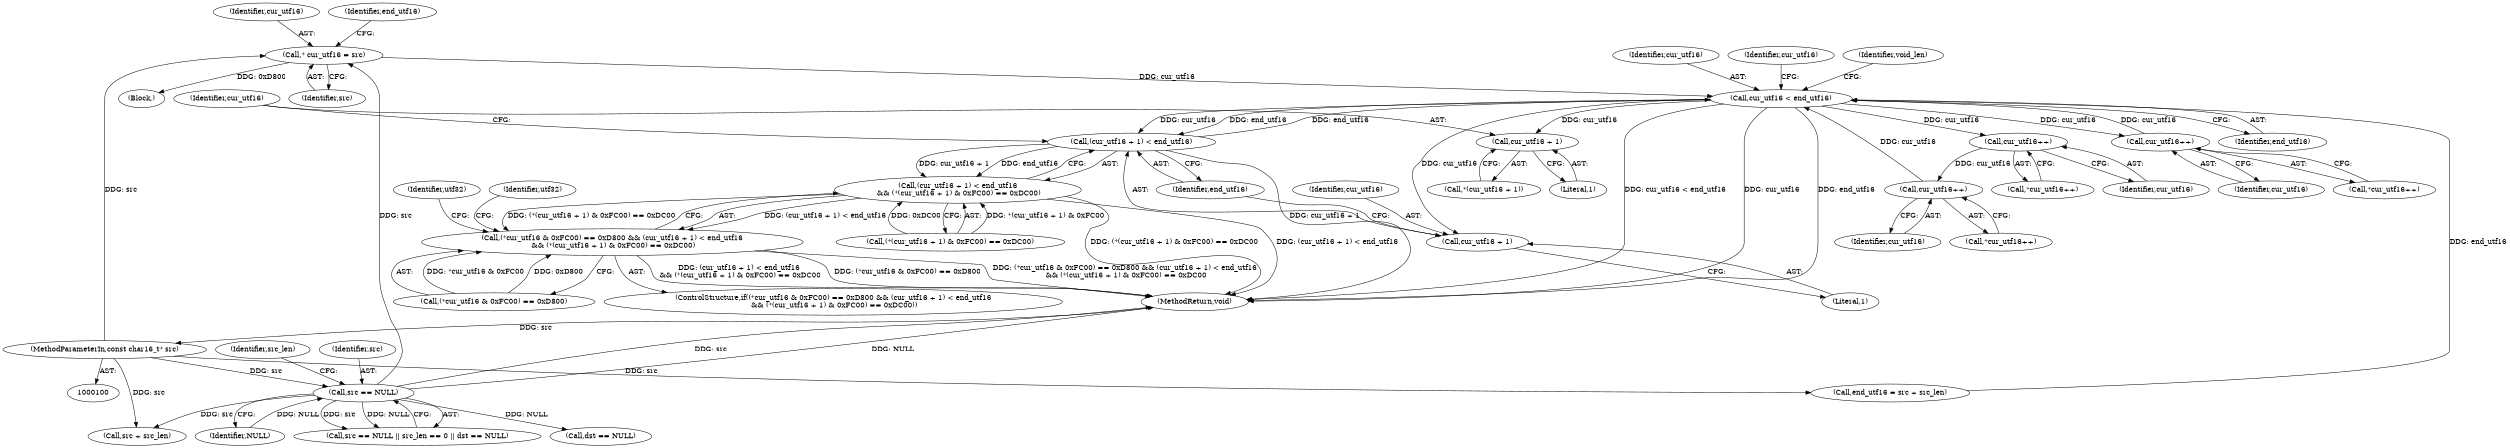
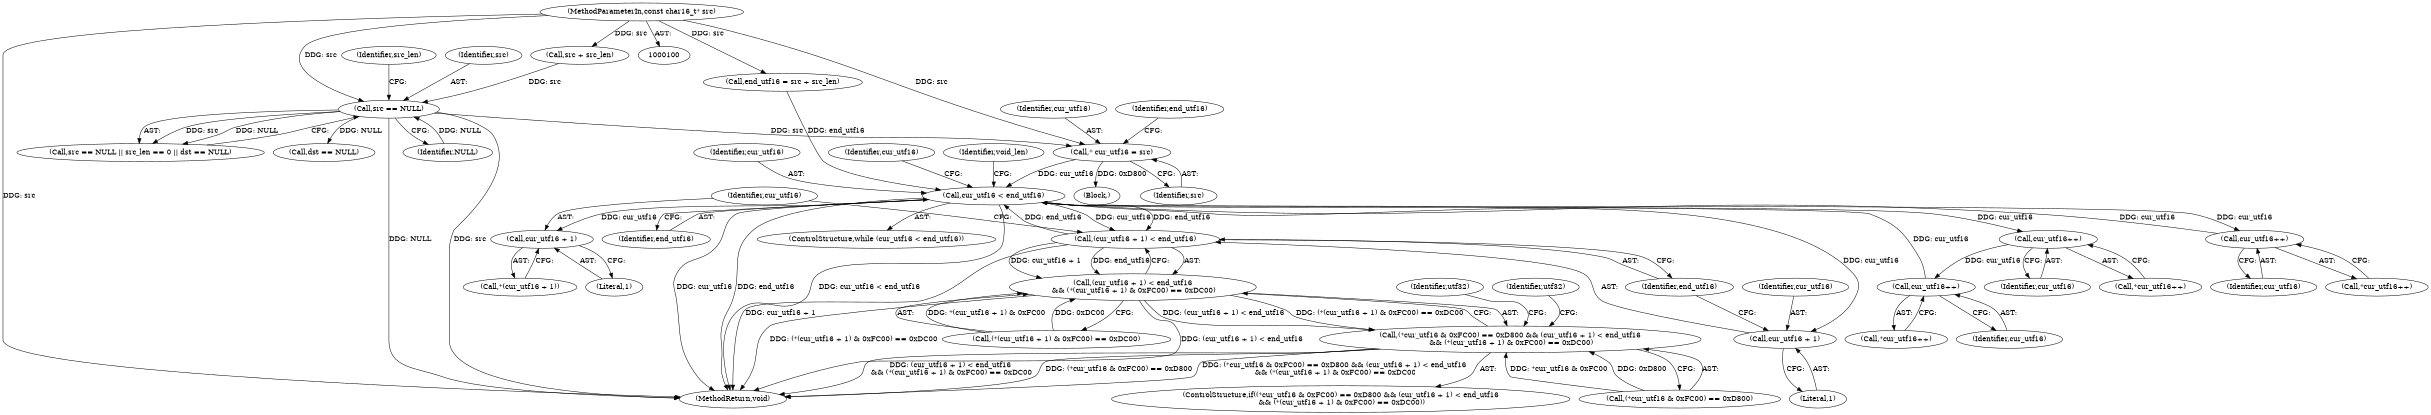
node "(ControlStructure,while (cur_utf16 < end_utf16))": added
edge "(MethodReturn,void)" -> "(MethodParameterIn,const char16_t* src)": reversed
edge "(Call,src == NULL)" -> "(Call,src + src_len)": reversed
